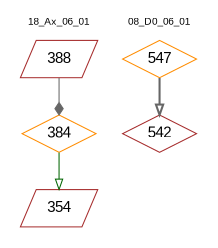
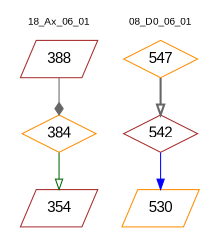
node "530": added
